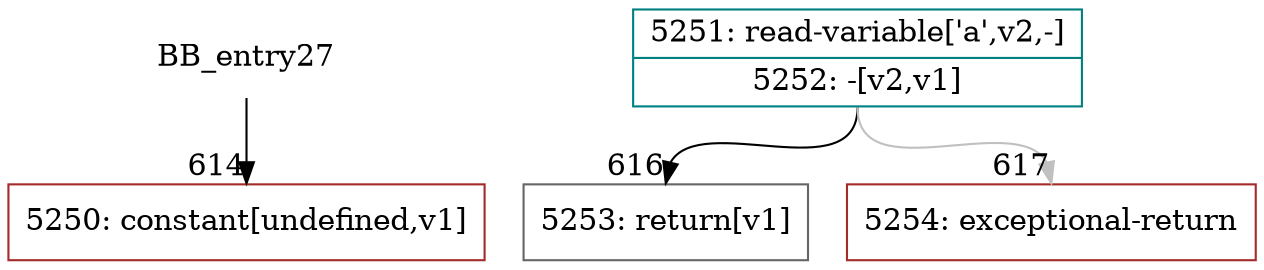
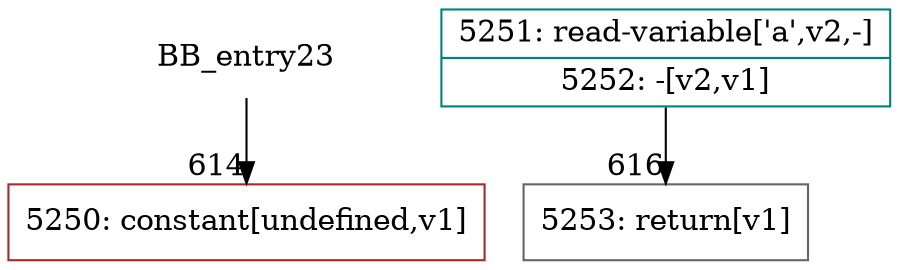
node "BB_entry27": label "BB_entry27" -> "BB_entry23"
node "5254: exceptional-return": removed
